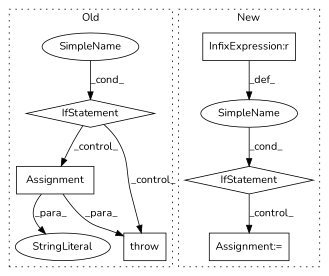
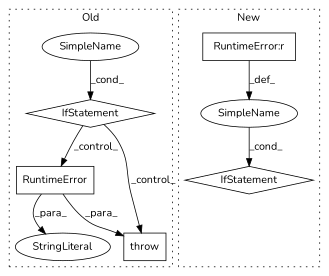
node "InfixExpression:r": label "InfixExpression:r" -> "RuntimeError:r"
node "Assignment": label "Assignment" -> "RuntimeError"
node "Assignment:=": removed
